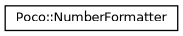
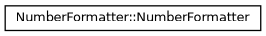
node "Poco::NumberFormatter": label "Poco::NumberFormatter" -> "NumberFormatter::NumberFormatter"
